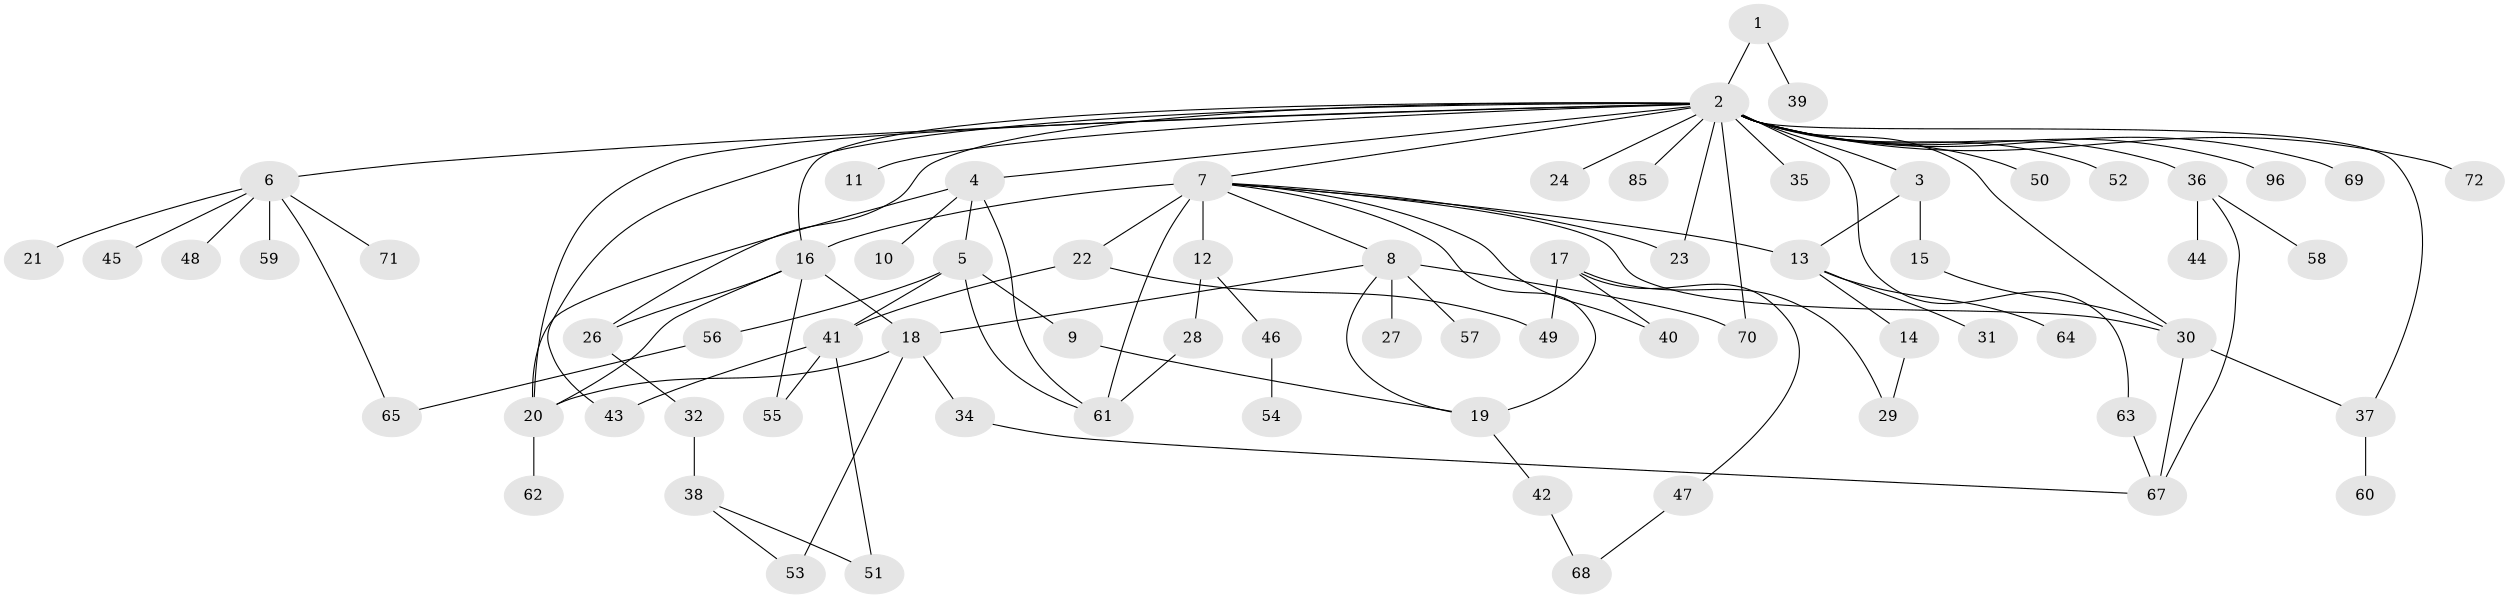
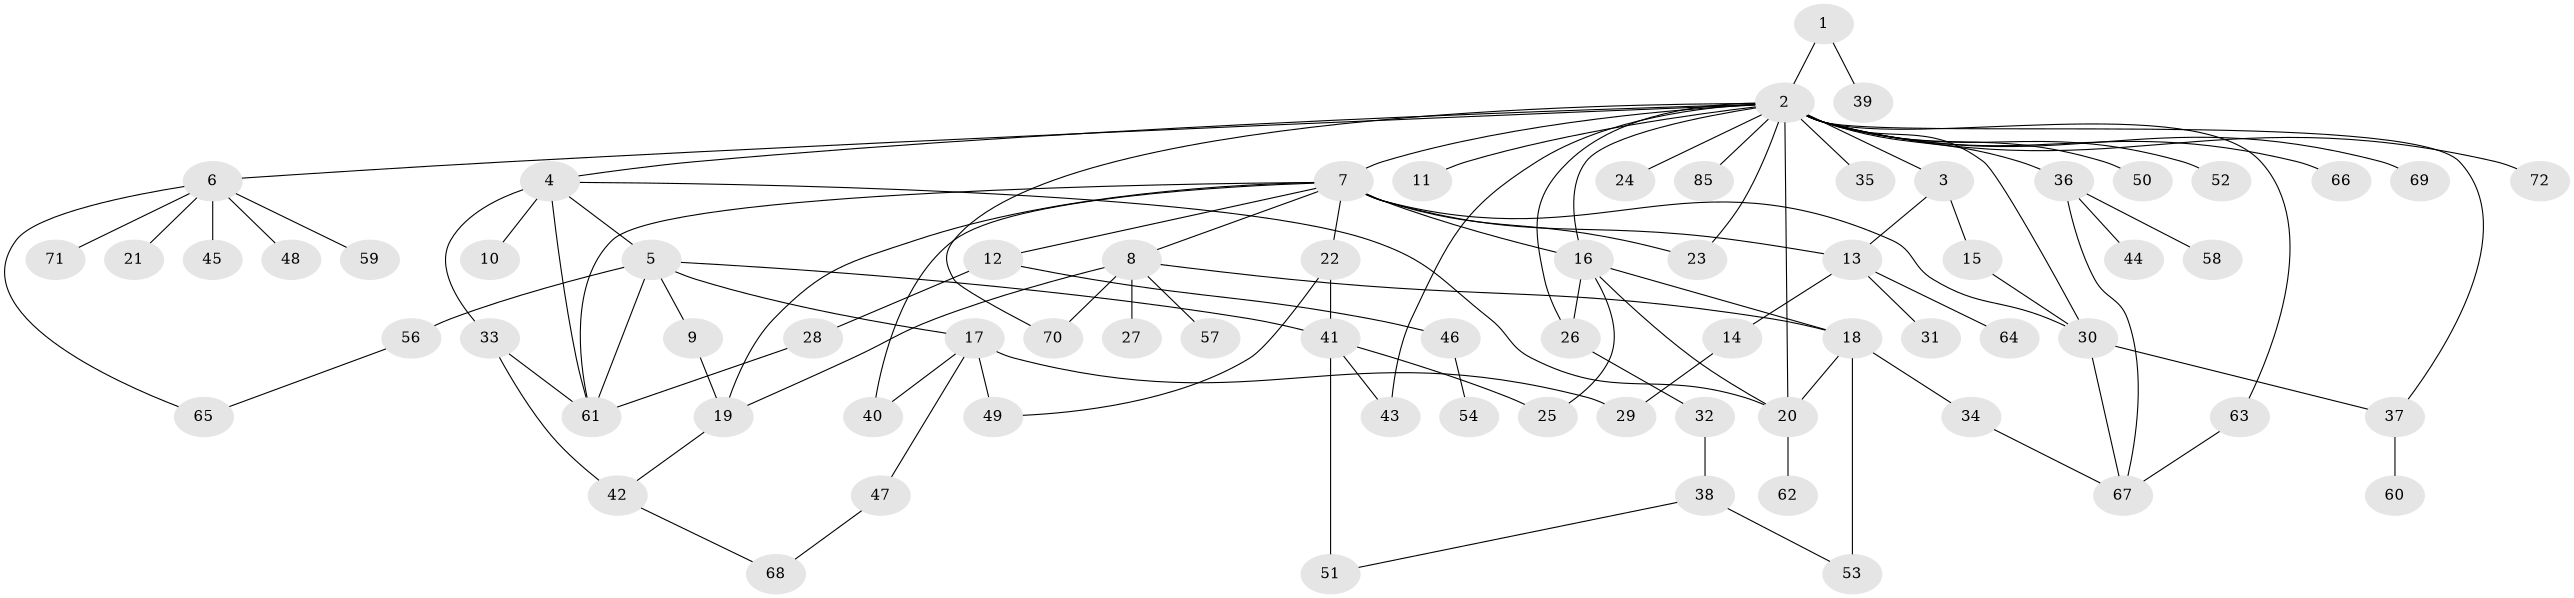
node "96": label "96" -> "66"
edge "5" -- "17": added
node "33": added
node "55": label "55" -> "25"
